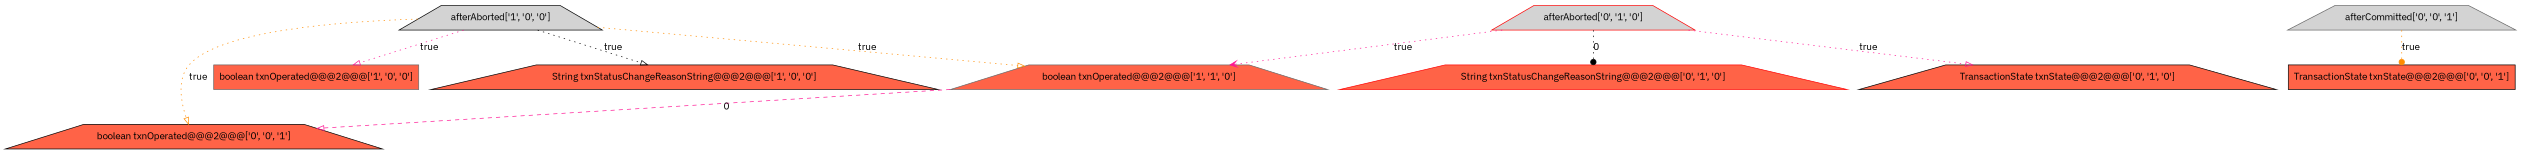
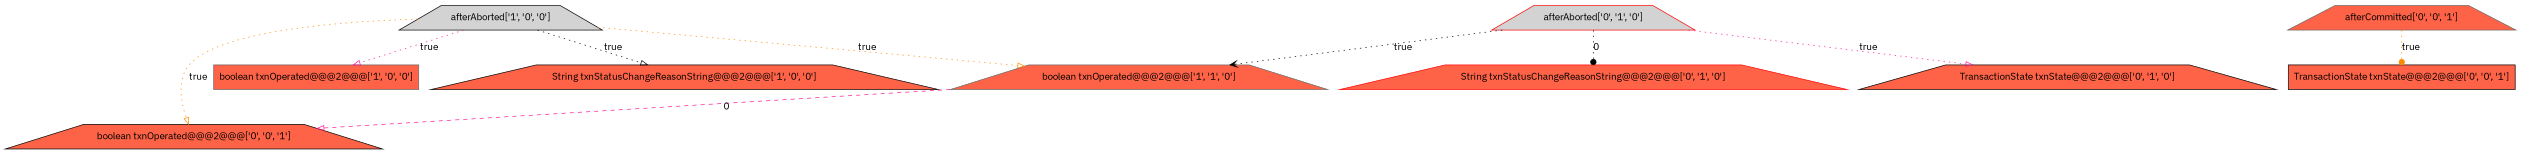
node "afterCommitted['0', '0', '1']": fillcolor lightgray -> tomato
edge "afterAborted['0', '1', '0']" -> "boolean txnOperated@@@2@@@['1', '1', '0']": color deeppink -> black
